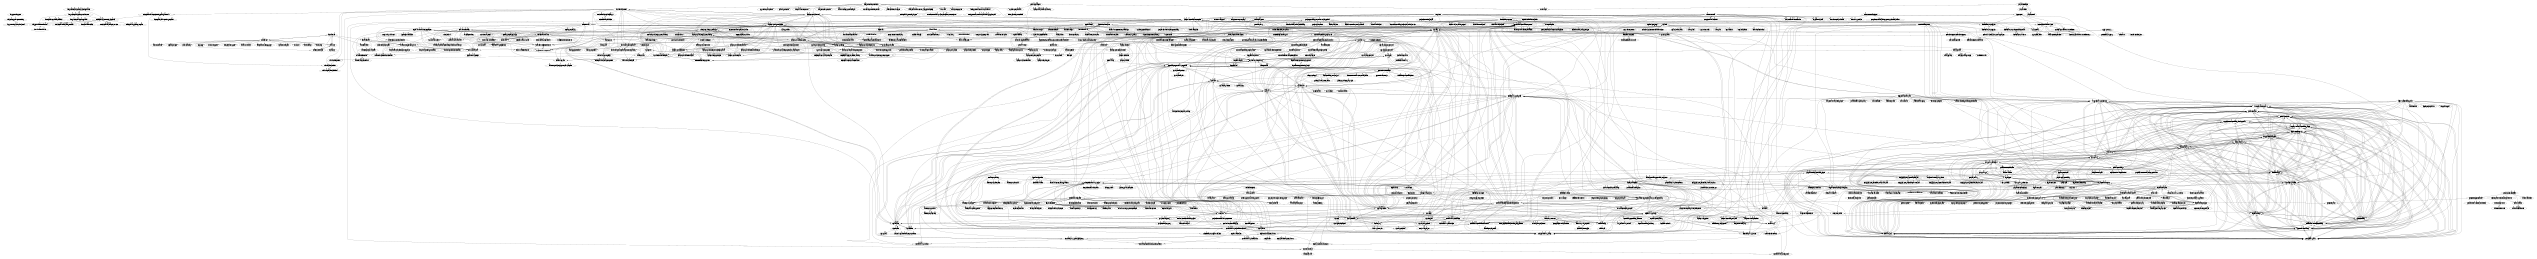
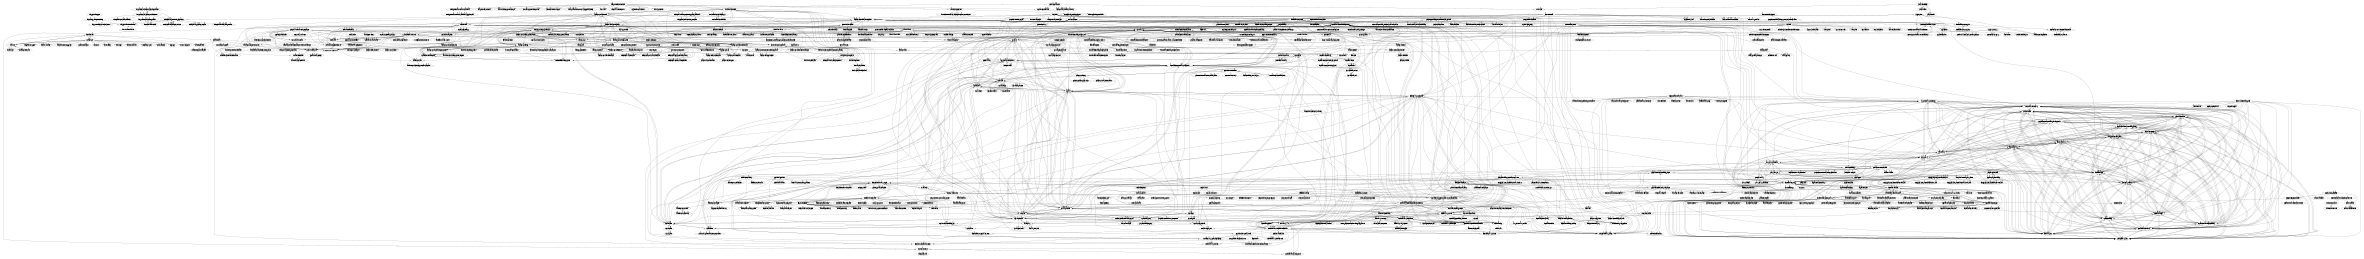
node "DFE-Digital/rails-template": added
